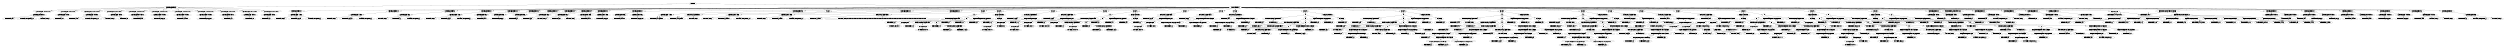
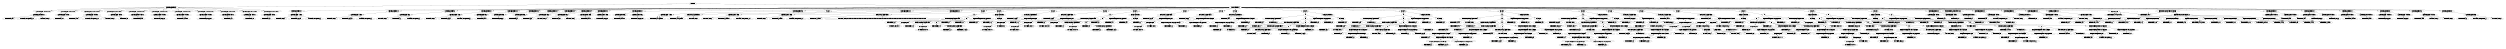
node "IDENTIFIERS:addr1": added
node "NUMBERS LONG_NOT:-2": label "NUMBERS LONG_NOT:-2" -> "NUMBERS LONG_LONG:-2"
